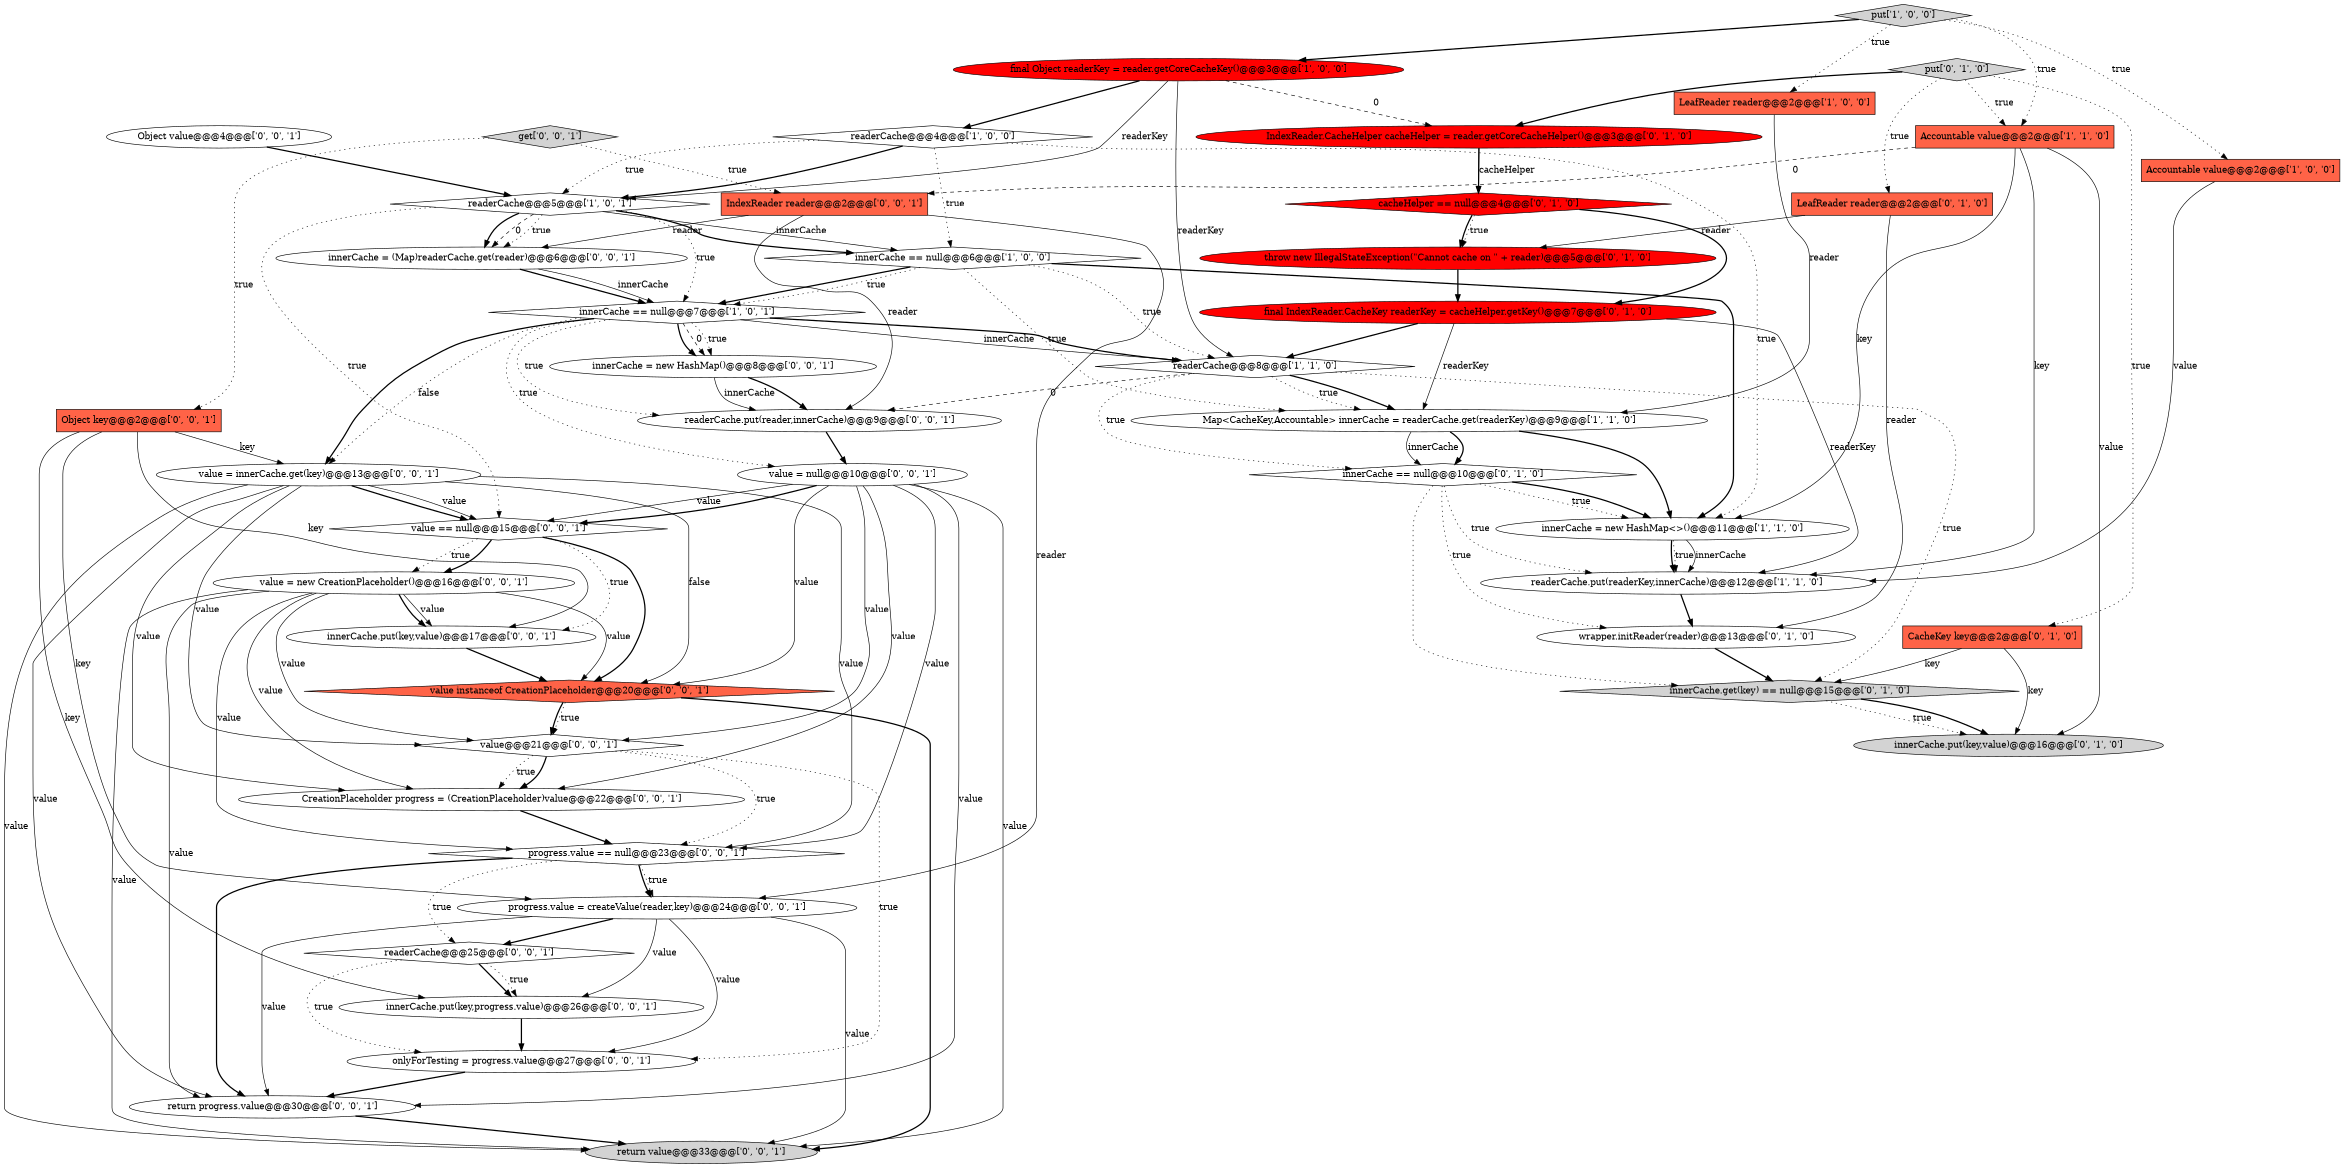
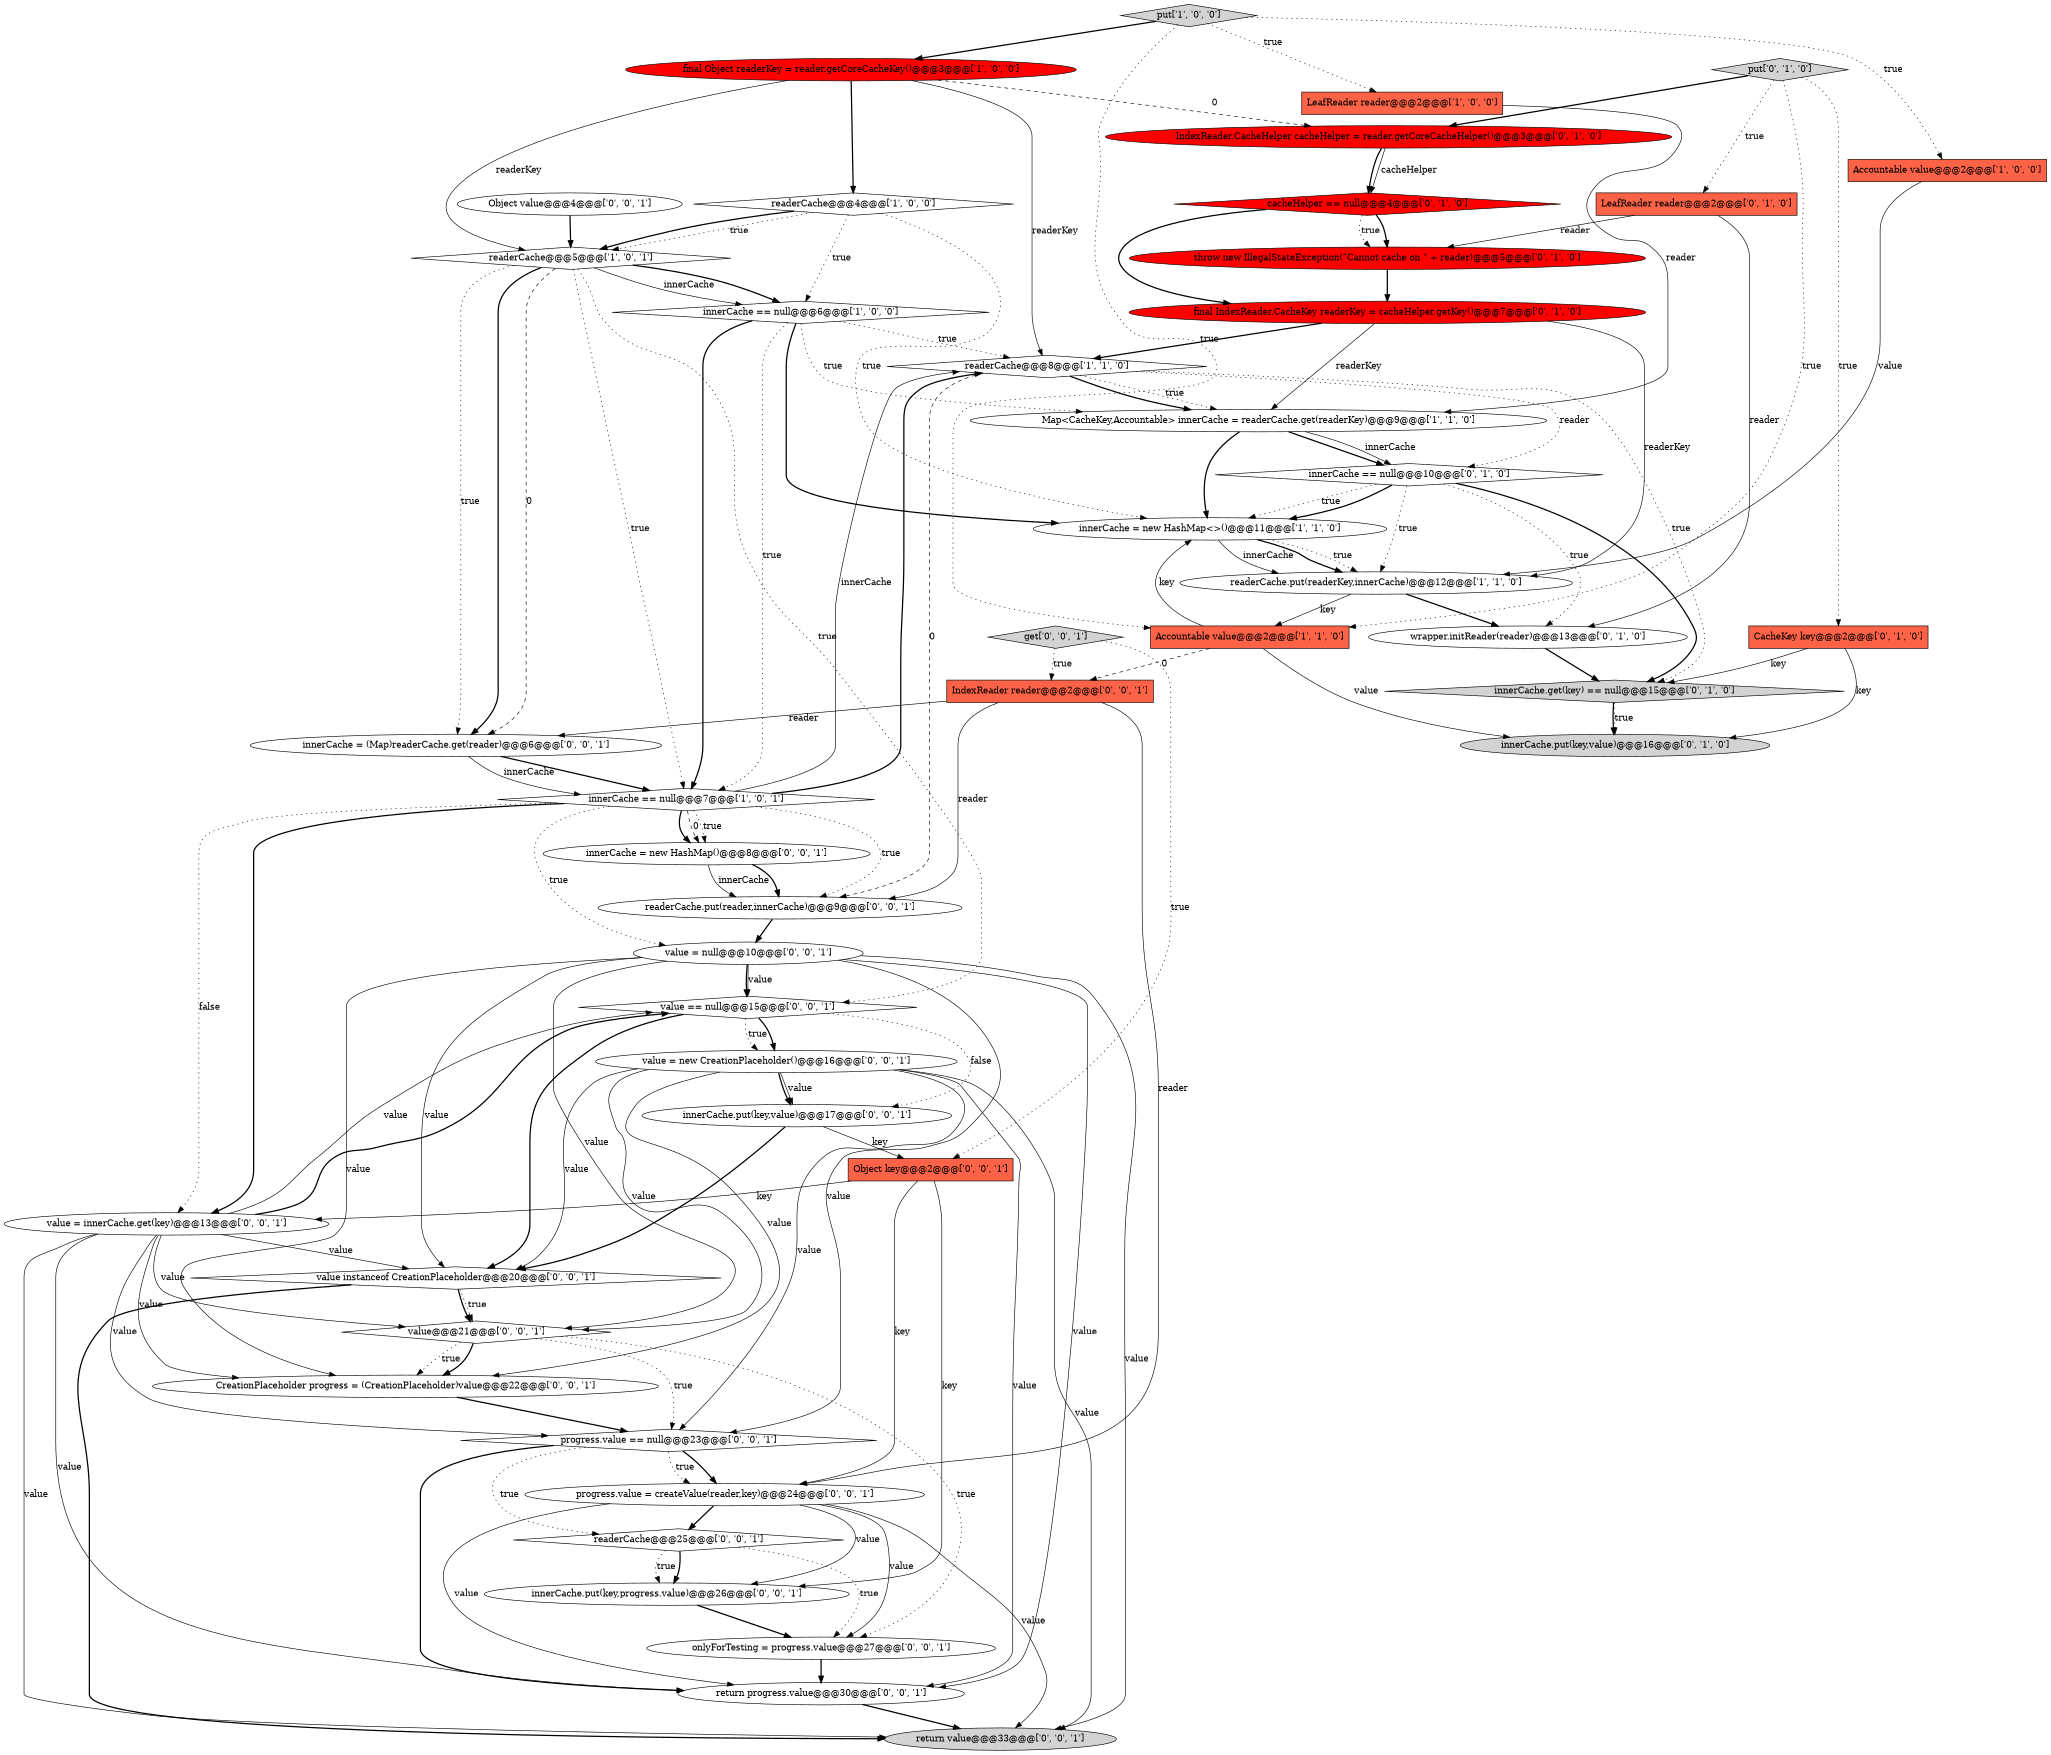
edge "readerCache@@@8@@@['1', '1', '0']" -> "innerCache == null@@@10@@@['0', '1', '0']": label "true" -> "reader"
edge "Accountable value@@@2@@@['1', '1', '0']" -> "readerCache.put(readerKey,innerCache)@@@12@@@['1', '1', '0']": reversed
edge "Object key@@@2@@@['0', '0', '1']" -> "innerCache.put(key,value)@@@17@@@['0', '0', '1']": reversed
edge "value == null@@@15@@@['0', '0', '1']" -> "innerCache.put(key,value)@@@17@@@['0', '0', '1']": label "true" -> "false"
edge "value = innerCache.get(key)@@@13@@@['0', '0', '1']" -> "value instanceof CreationPlaceholder@@@20@@@['0', '0', '1']": label "false" -> "value"
edge "innerCache == null@@@10@@@['0', '1', '0']" -> "innerCache.get(key) == null@@@15@@@['0', '1', '0']": style dotted -> bold
node "value instanceof CreationPlaceholder@@@20@@@['0', '0', '1']": fillcolor tomato -> white
